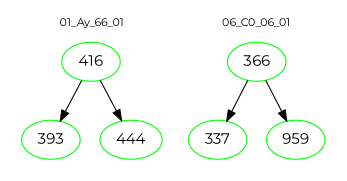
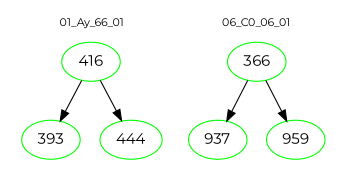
node "337": label "337" -> "937"
